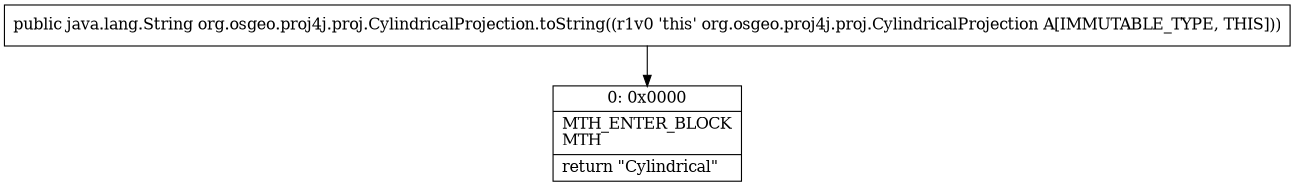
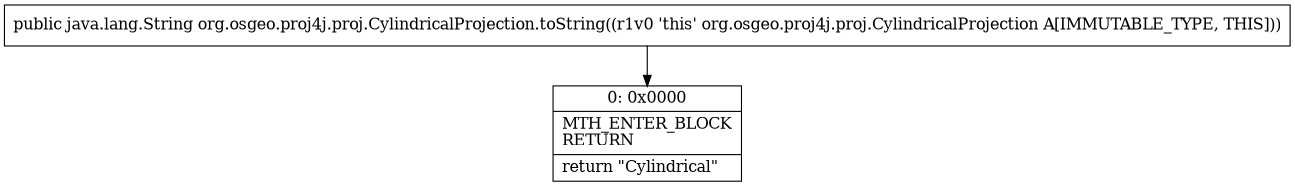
node "0: 0x0000": text "MTH" -> "RETURN"
